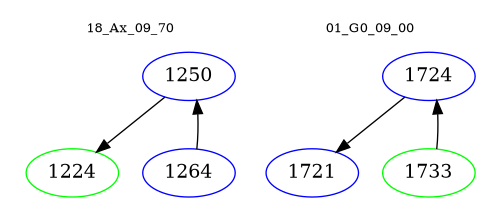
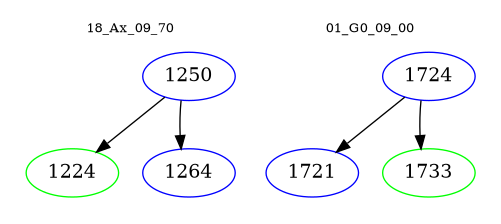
edge "1264" -> "1250": reversed
edge "1733" -> "1724": reversed
